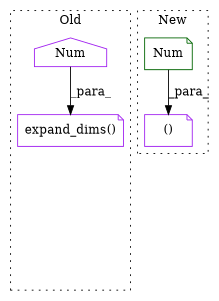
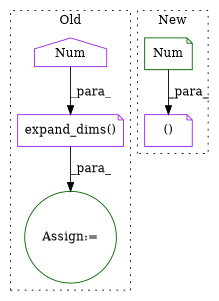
node "Assign:=": added
